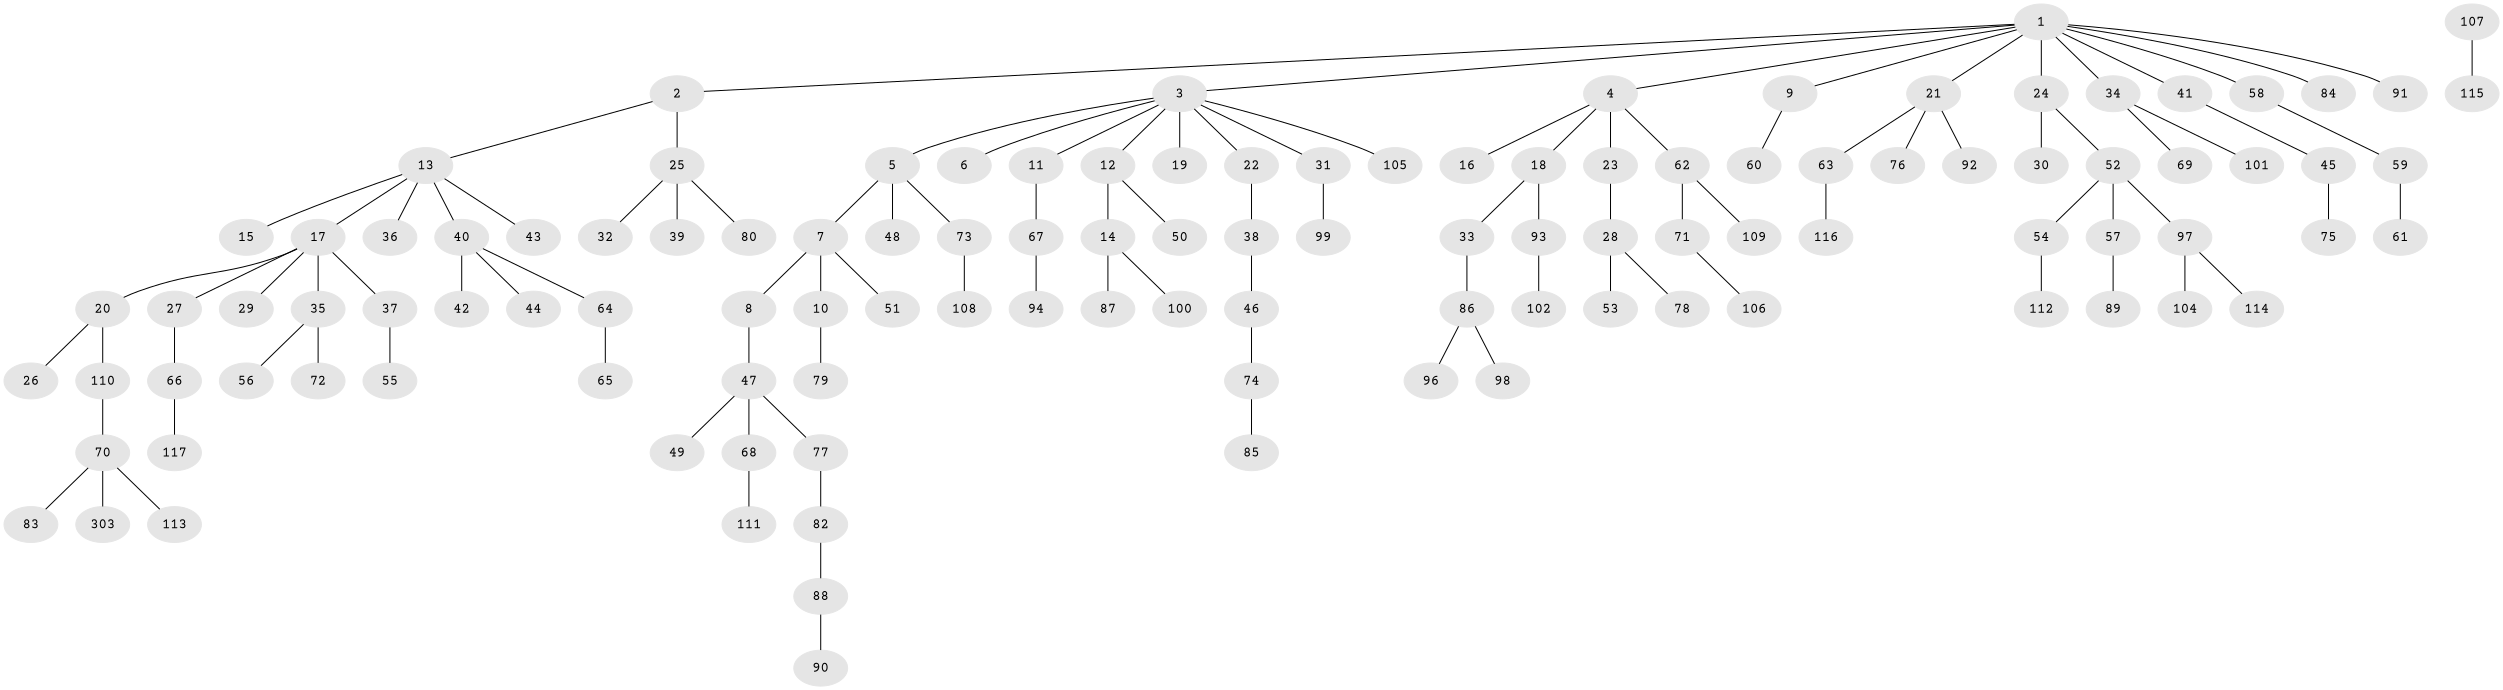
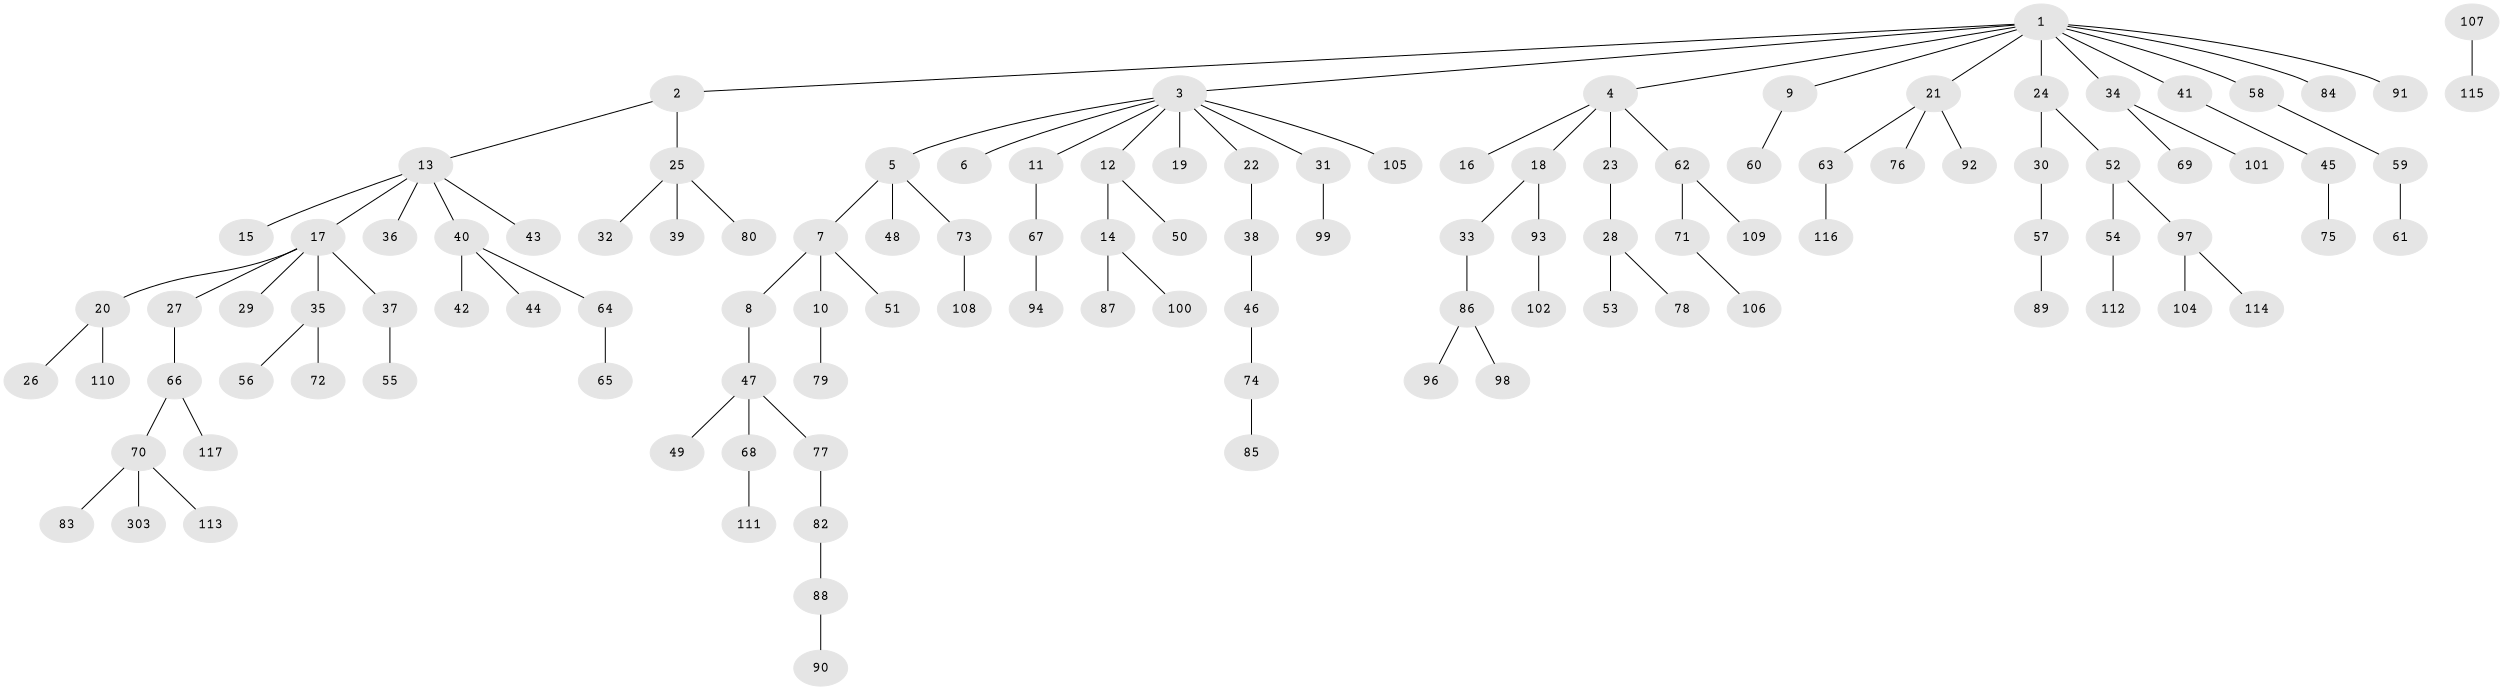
edge "52" -- "57": now "30" -- "57"
edge "110" -- "70": now "66" -- "70"
